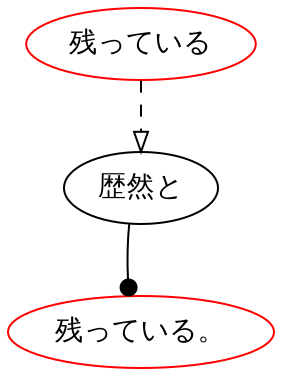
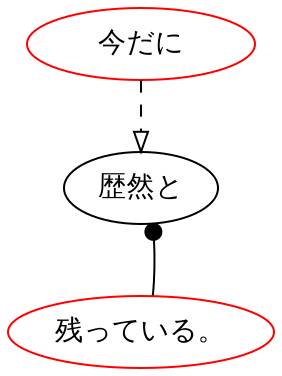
node "残っている": label "残っている" -> "今だに"
edge "歴然と" -> "残っている。": reversed
